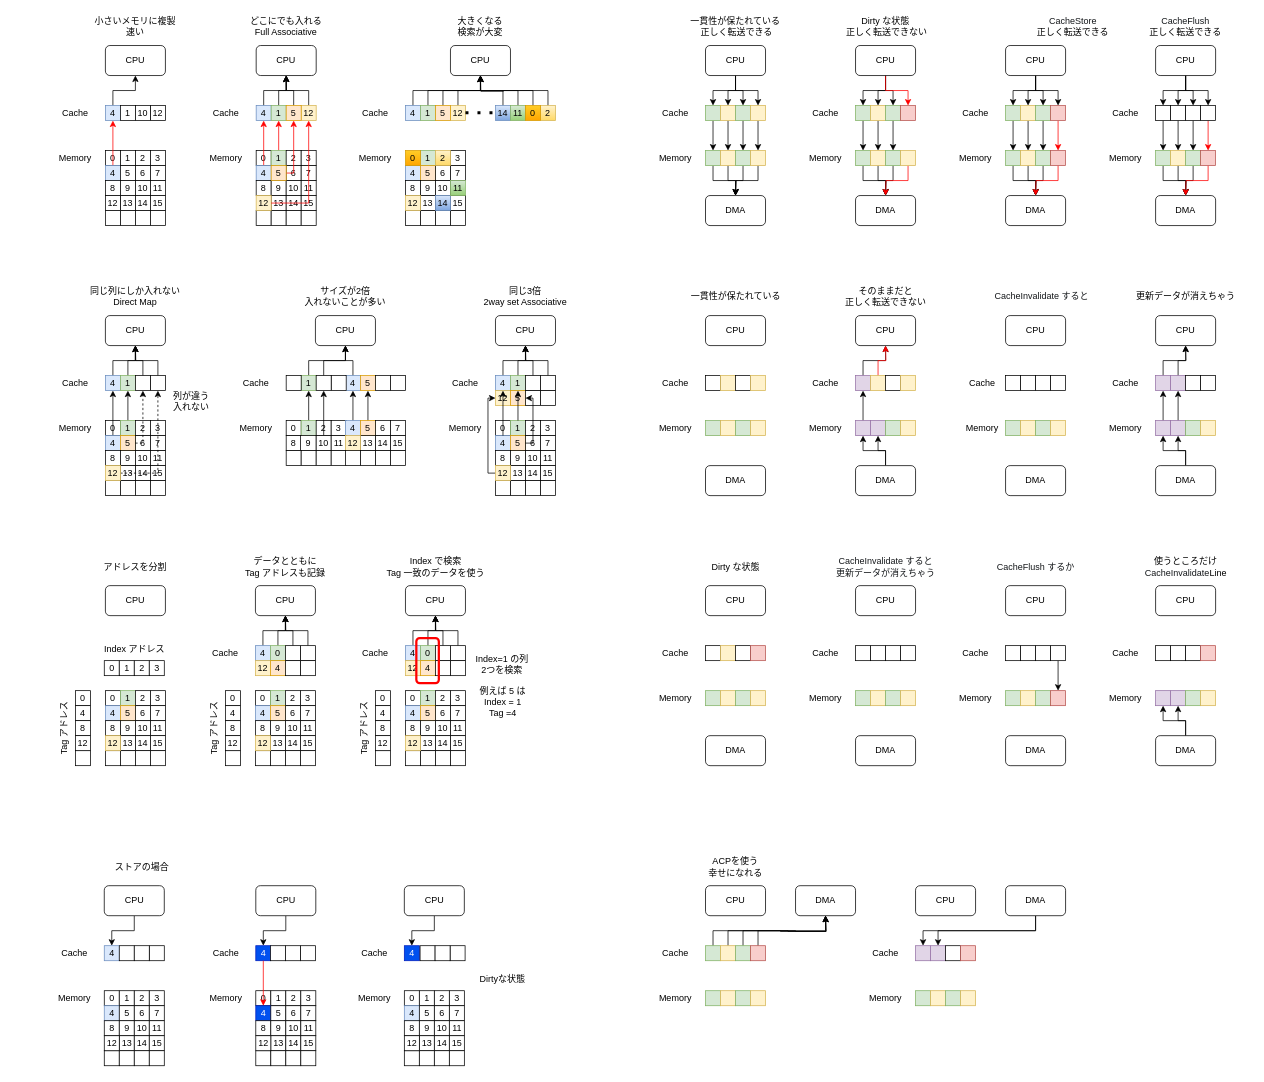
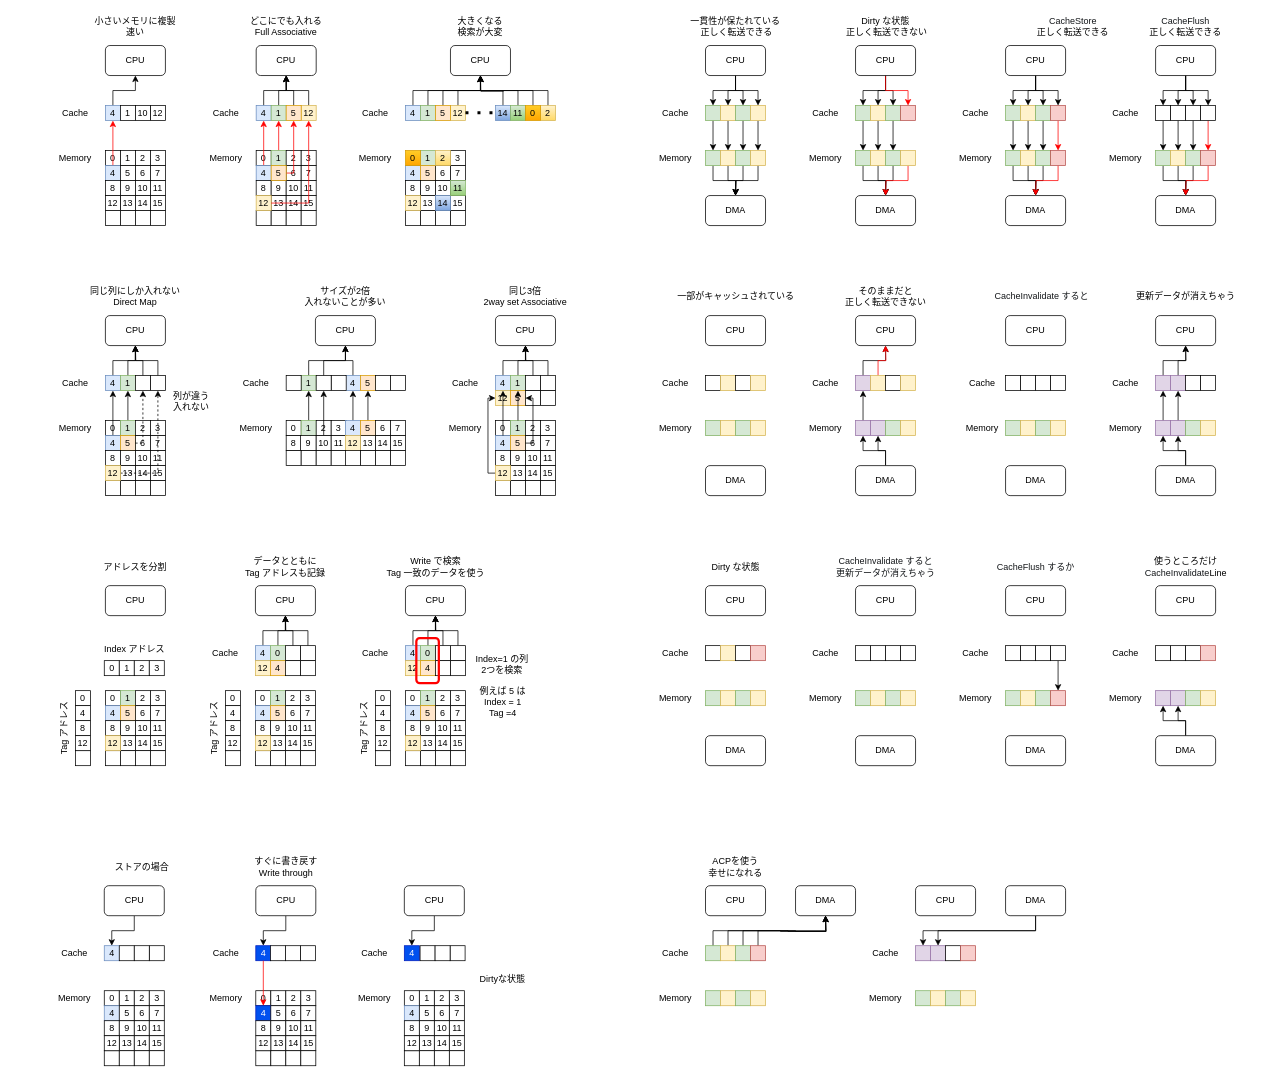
node "一貫性が保たれている": label "一貫性が保たれている" -> "一部がキャッシュされている"
node "Index で検索 Tag 一致のデータを使う": label "Index で検索 Tag 一致のデータを使う" -> "Write で検索 Tag 一致のデータを使う"
node "すぐに書き戻す Write through": added
